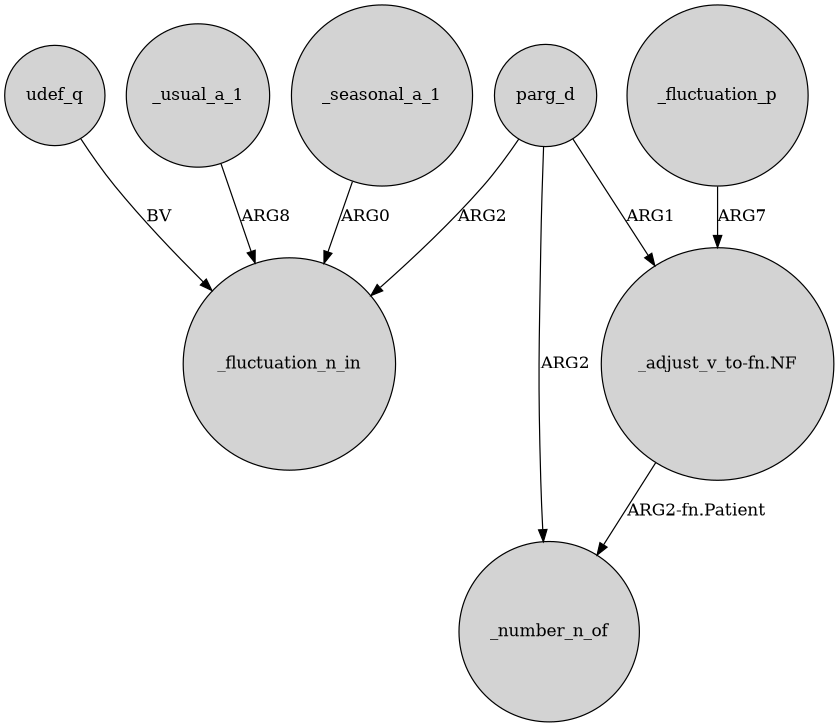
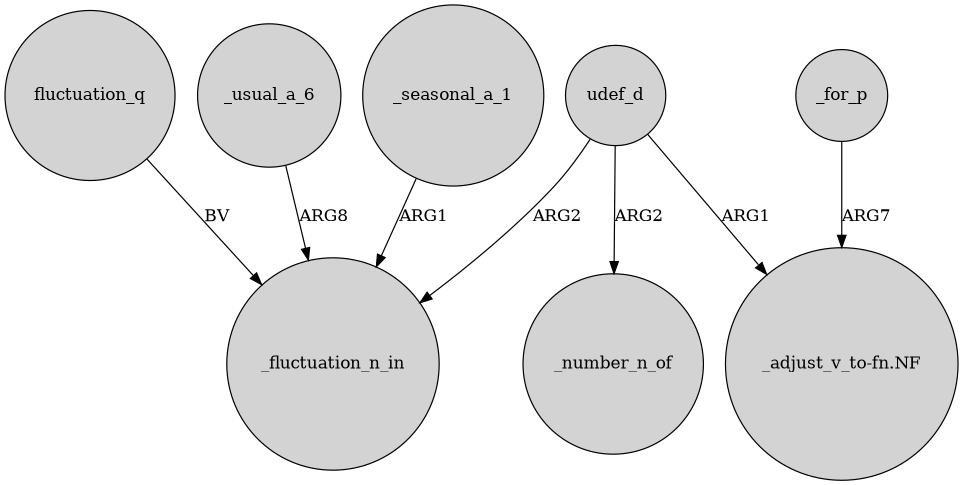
node "udef_q": label "udef_q" -> "fluctuation_q"
node "_usual_a_1": label "_usual_a_1" -> "_usual_a_6"
node "parg_d": label "parg_d" -> "udef_d"
node "_fluctuation_p": label "_fluctuation_p" -> "_for_p"
edge "_seasonal_a_1" -> "_fluctuation_n_in": label "ARG0" -> "ARG1"
edge "_adjust_v_to-fn.NF" -> "_number_n_of": removed, label "ARG2-fn.Patient"
